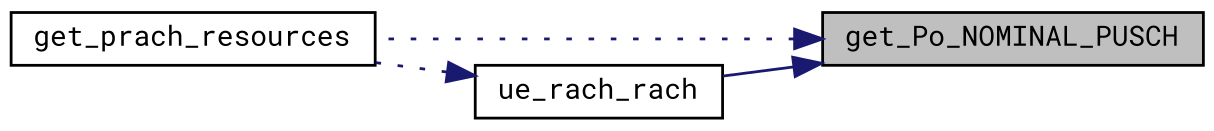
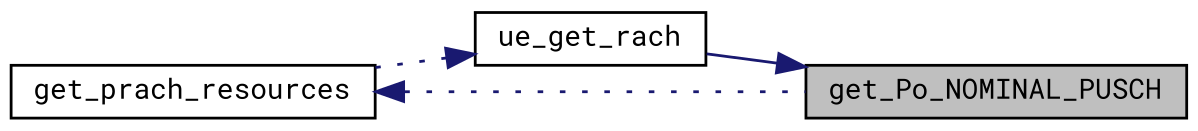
edge "get_prach_resources" -> "get_Po_NOMINAL_PUSCH": reversed
node "ue_rach_rach": label "ue_rach_rach" -> "ue_get_rach"
